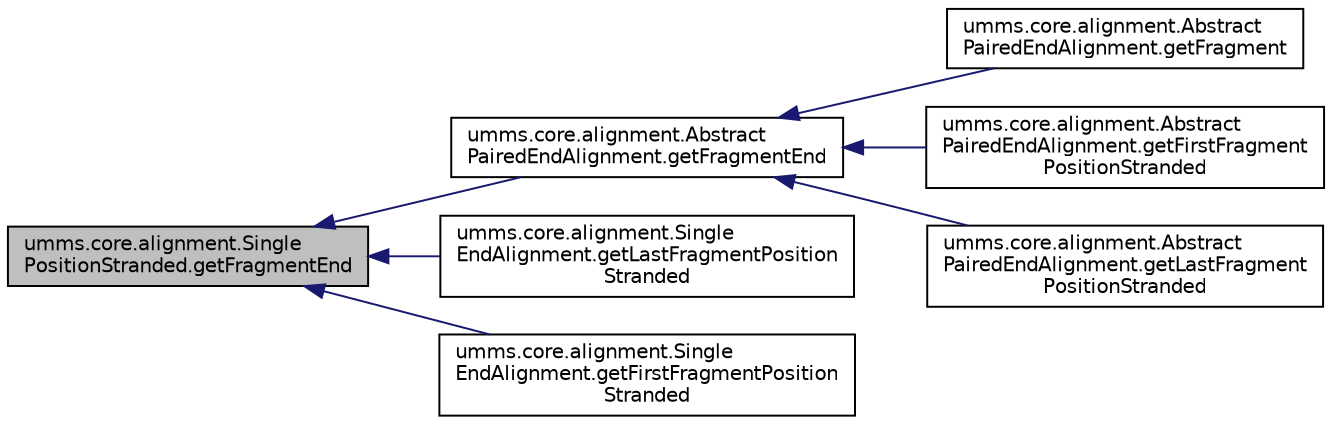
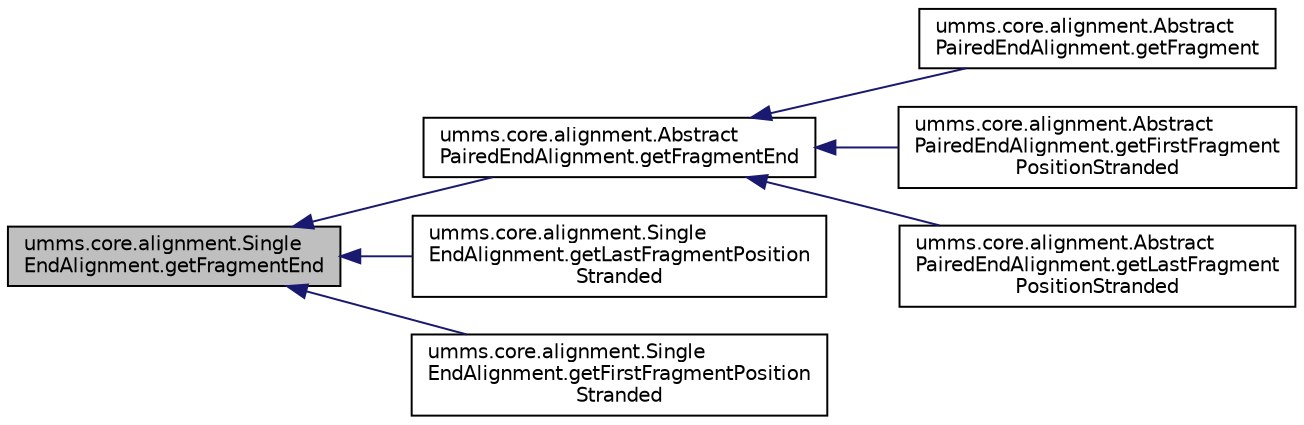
node "umms.core.alignment.Single PositionStranded.getFragmentEnd": label "umms.core.alignment.Single PositionStranded.getFragmentEnd" -> "umms.core.alignment.Single EndAlignment.getFragmentEnd"
